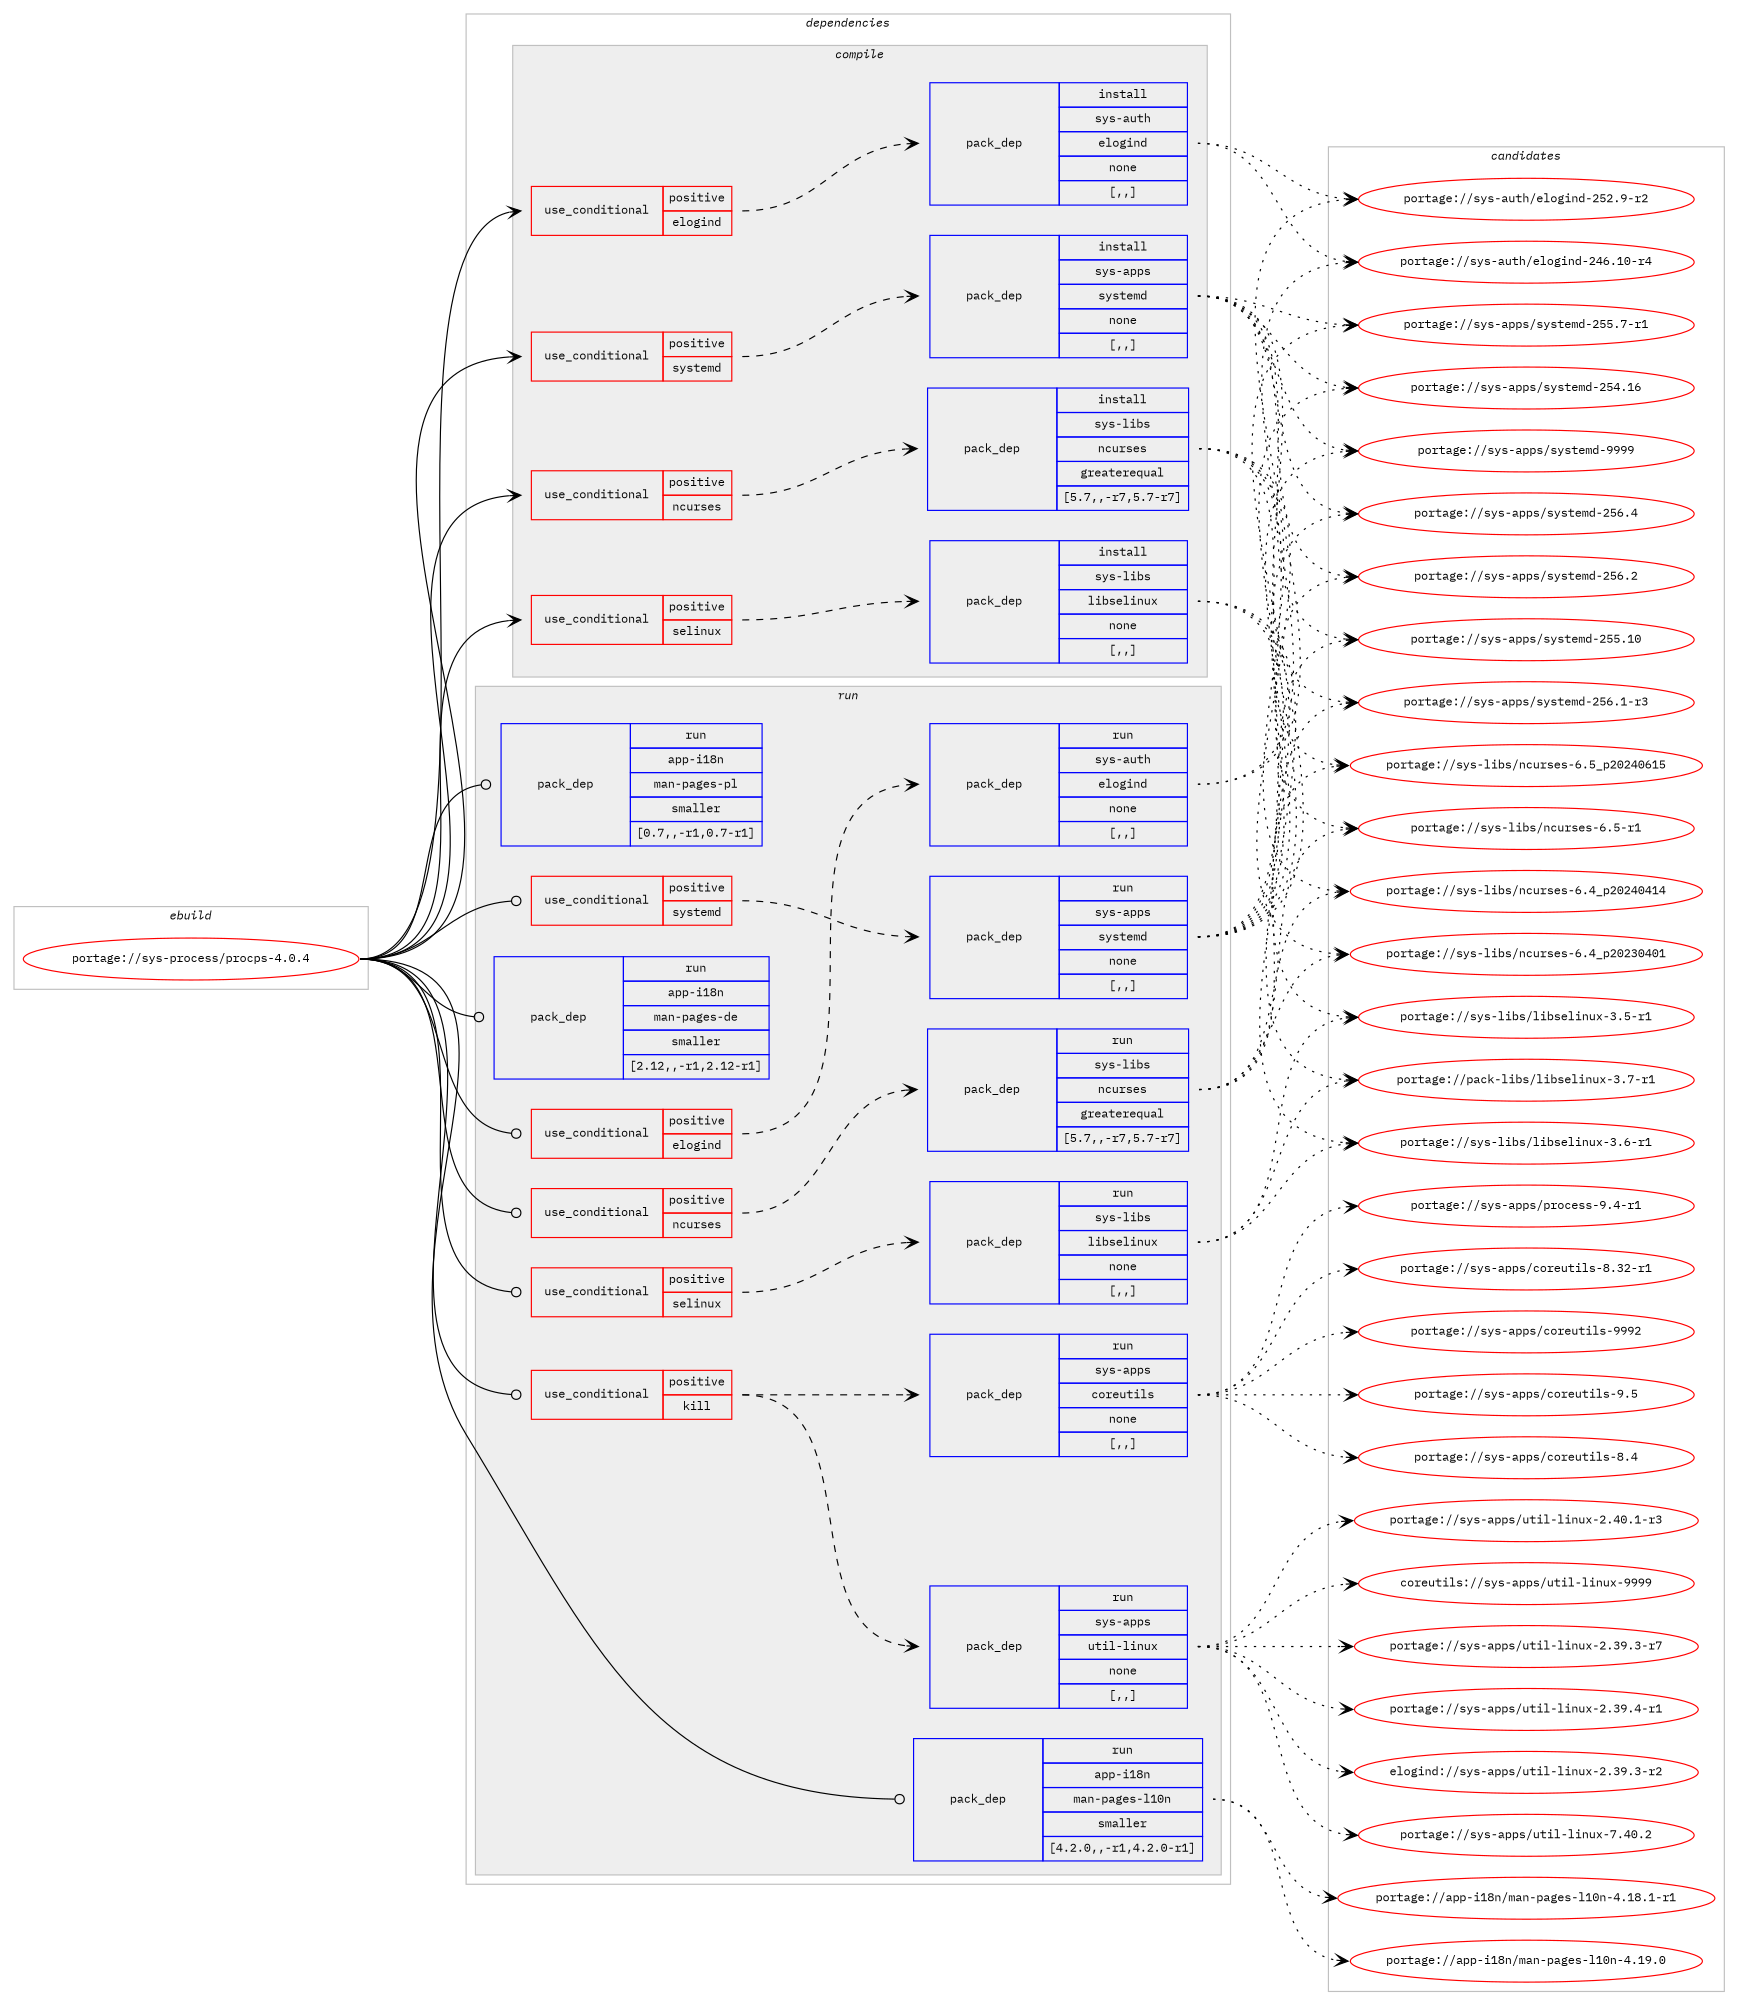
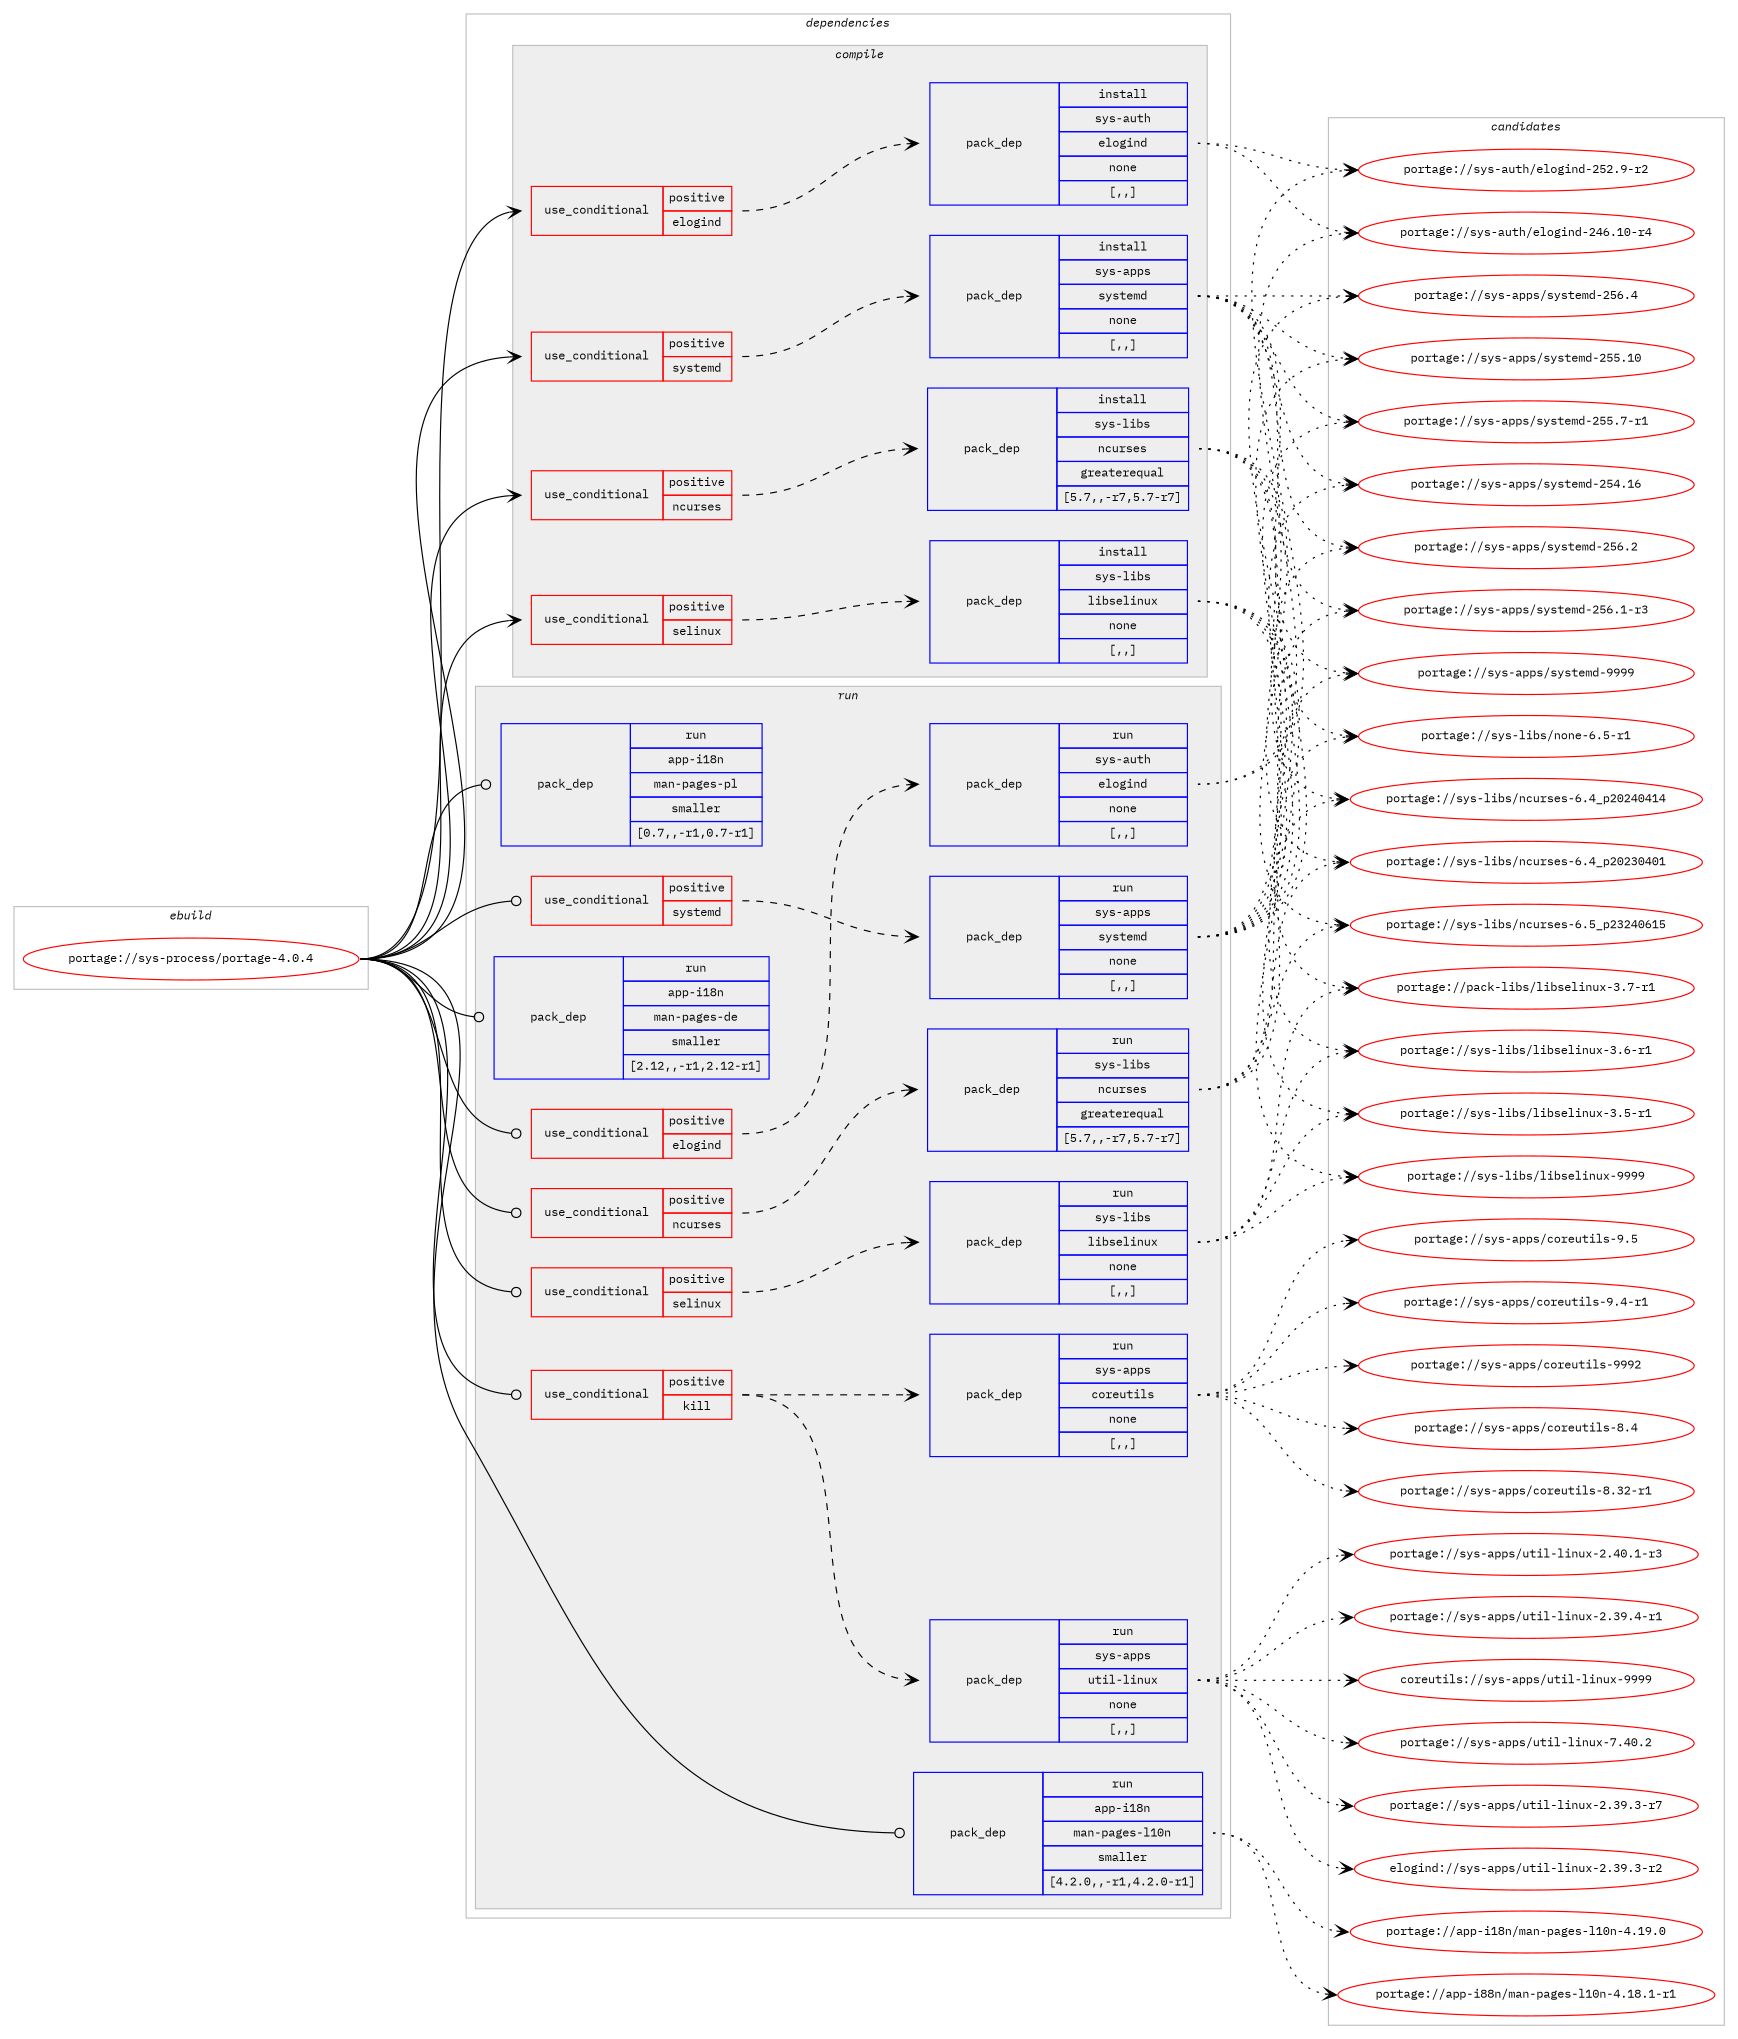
node "portage://sys-libs/ncurses-6.5_p20240615": label "portage://sys-libs/ncurses-6.5_p20240615" -> "portage://sys-libs/ncurses-6.5_p23240615"
node "portage://sys-libs/ncurses-6.5-r1": label "portage://sys-libs/ncurses-6.5-r1" -> "portage://sys-libs/none-6.5-r1"
node "portage://sys-process/procps-4.0.4": label "portage://sys-process/procps-4.0.4" -> "portage://sys-process/portage-4.0.4"
node "portage://sys-libs/libselinux-9999": added
node "portage://sys-apps/process-9.4-r1": label "portage://sys-apps/process-9.4-r1" -> "portage://sys-apps/coreutils-9.4-r1"
node "portage://app-i18n/man-pages-l10n-4.18.1-r1": label "portage://app-i18n/man-pages-l10n-4.18.1-r1" -> "portage://app-i88n/man-pages-l10n-4.18.1-r1"
